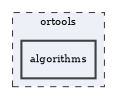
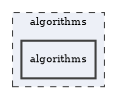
cluster "ortools": label "ortools" -> "algorithms"
